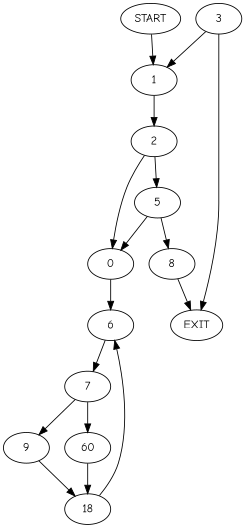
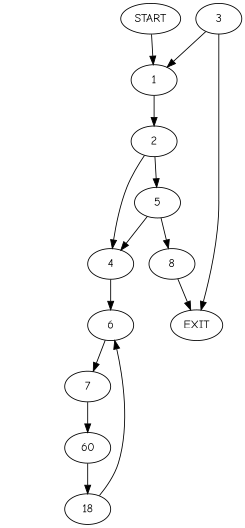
node "0": label "0" -> "4"
node "9": removed
